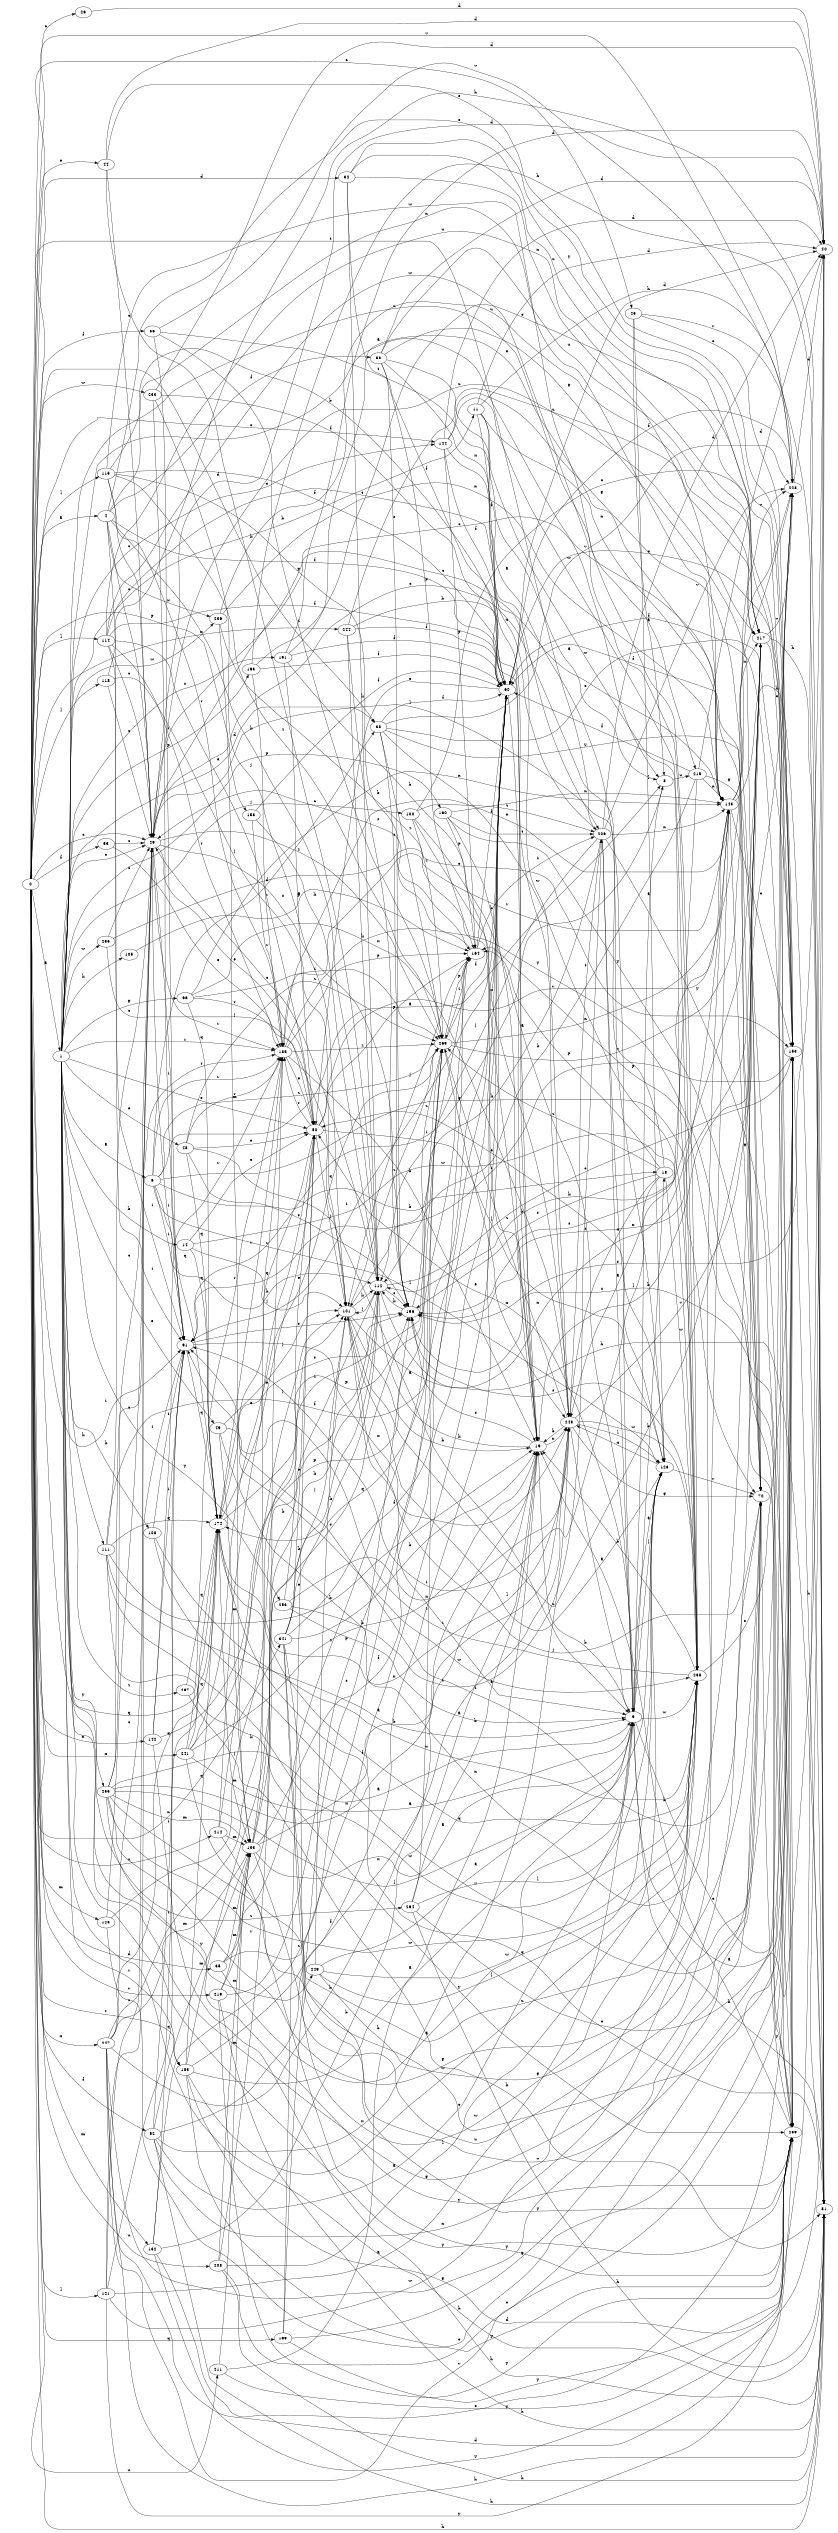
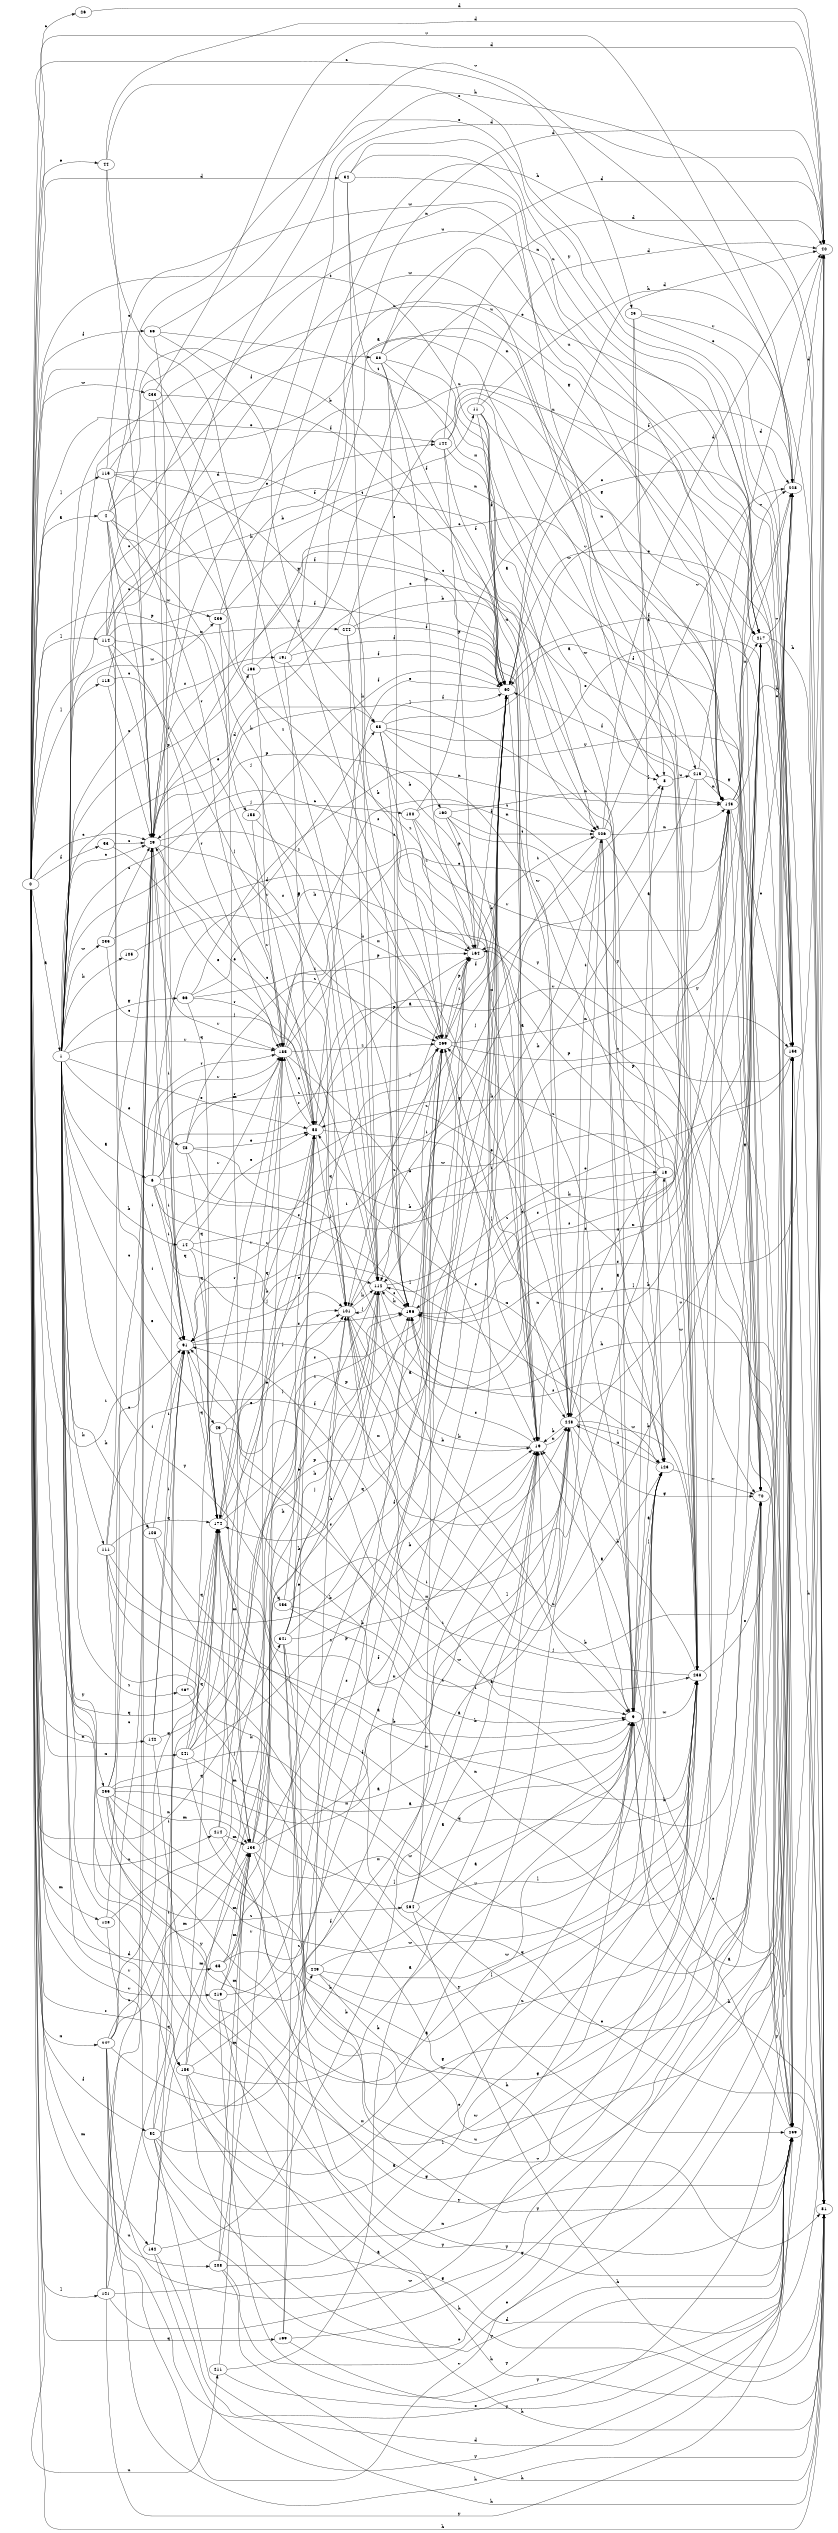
edge "206" -> "0": reversed
